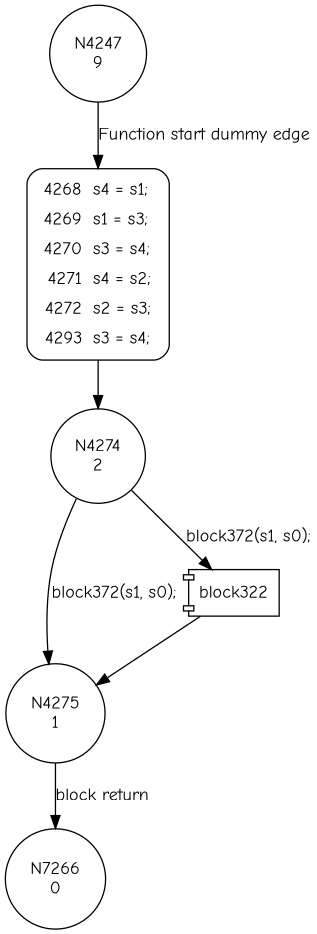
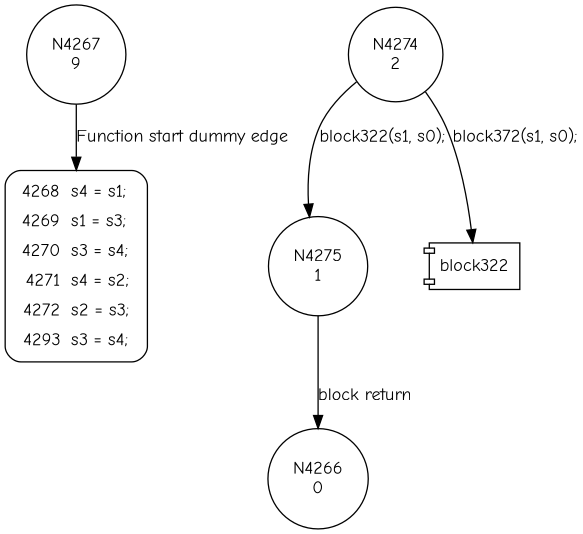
node "N4247 9": label "N4247 9" -> "N4267 9"
edge "4268" -> "N4274 2": removed
edge "N4274 2" -> "N4275 1": label "block372(s1, s0);" -> "block322(s1, s0);"
edge "block322" -> "N4275 1": removed
node "N7266 0": label "N7266 0" -> "N4266 0"
